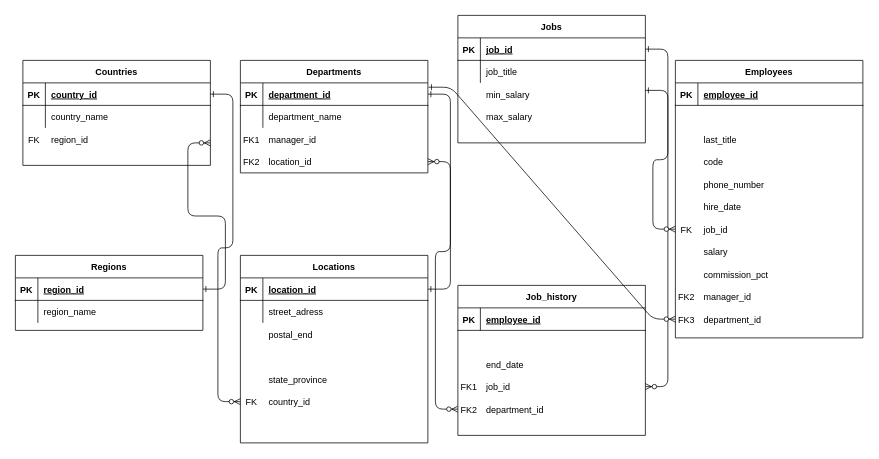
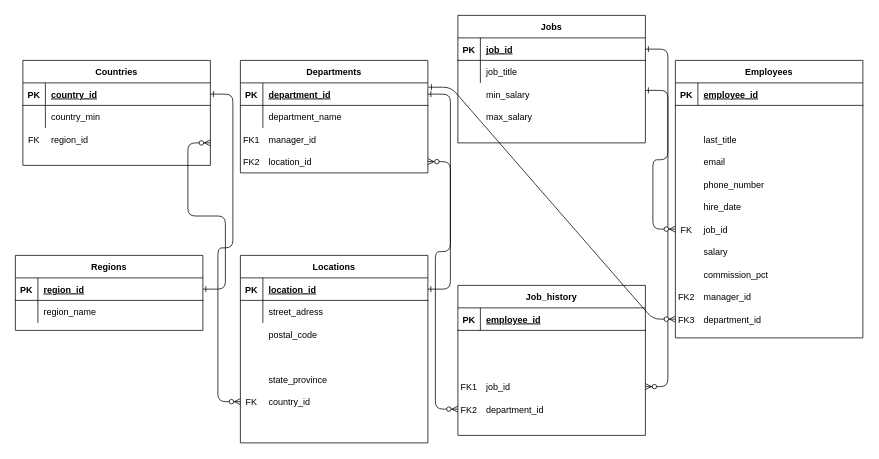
node "country_name": label "country_name" -> "country_min"
node "code": label "code" -> "email"
node "postal_end": label "postal_end" -> "postal_code"
node "end_date": removed
